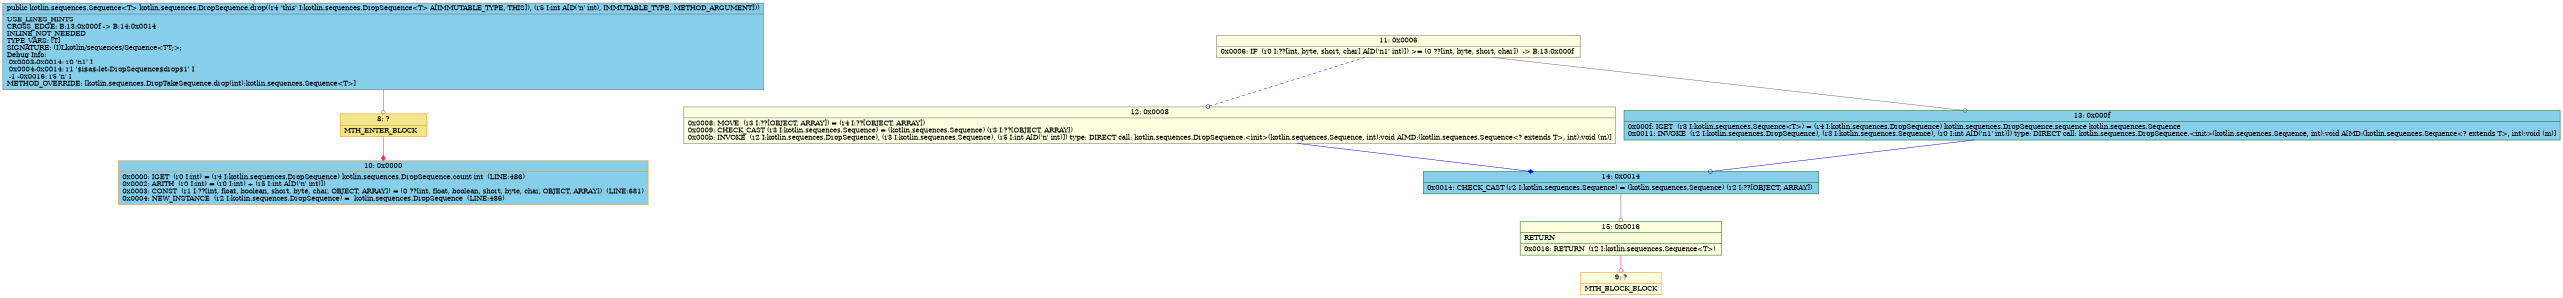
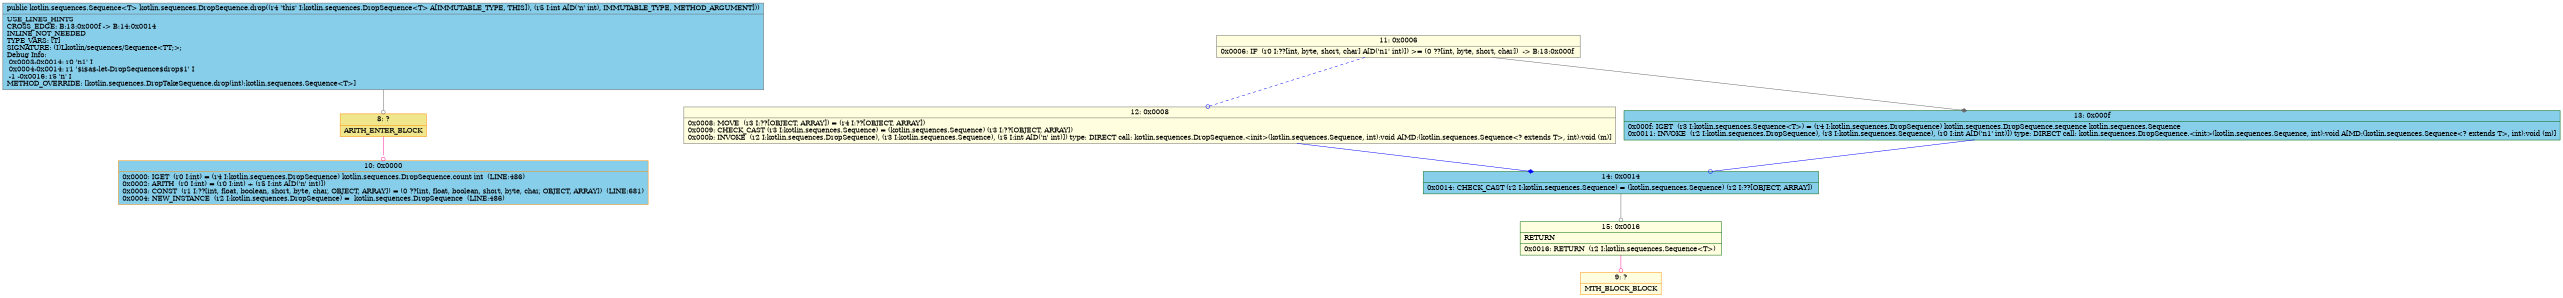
edge "11: 0x0006" -> "13: 0x000f": arrowhead odot -> diamond
node "8: ?": text "MTH_ENTER_BLOCK" -> "ARITH_ENTER_BLOCK"
edge "8: ?" -> "10: 0x0000": arrowhead diamond -> odot
